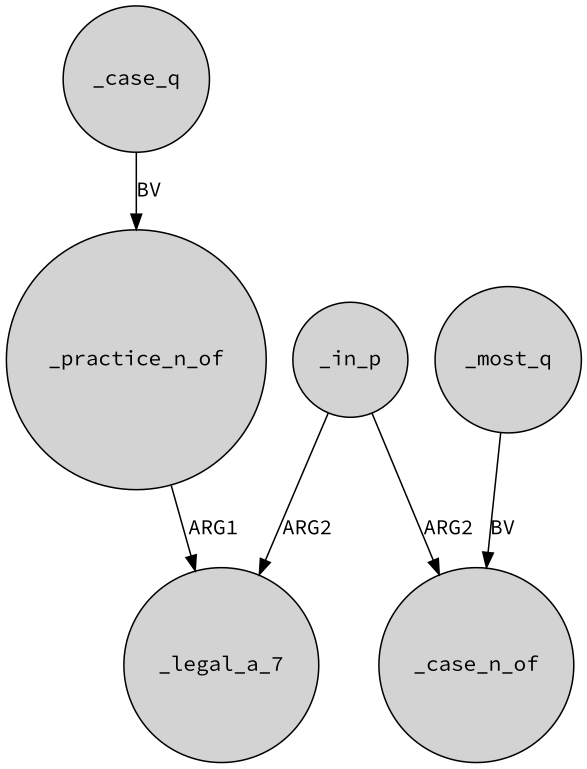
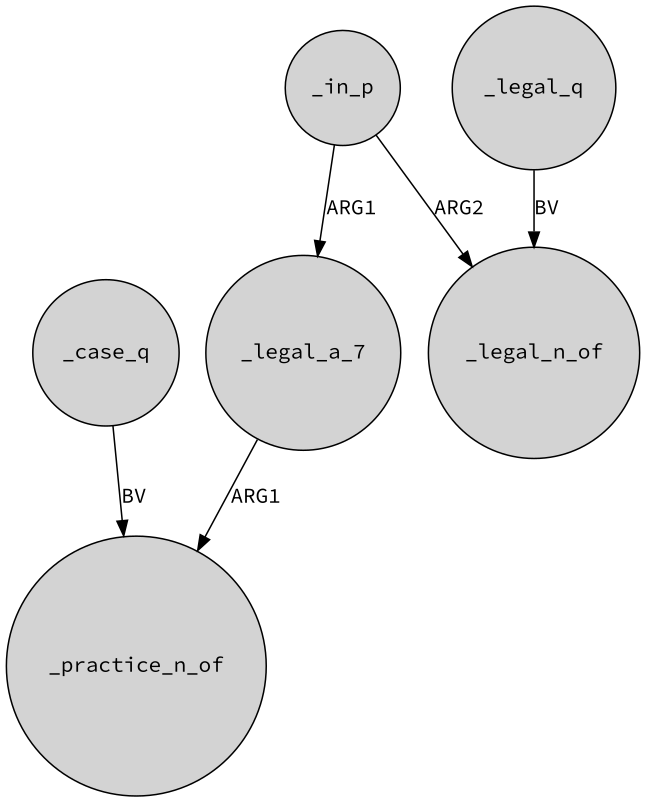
node "_most_q": label "_most_q" -> "_legal_q"
edge "_practice_n_of" -> "_legal_a_7": reversed
edge "_in_p" -> "_legal_a_7": label "ARG2" -> "ARG1"
node "_case_n_of": label "_case_n_of" -> "_legal_n_of"
